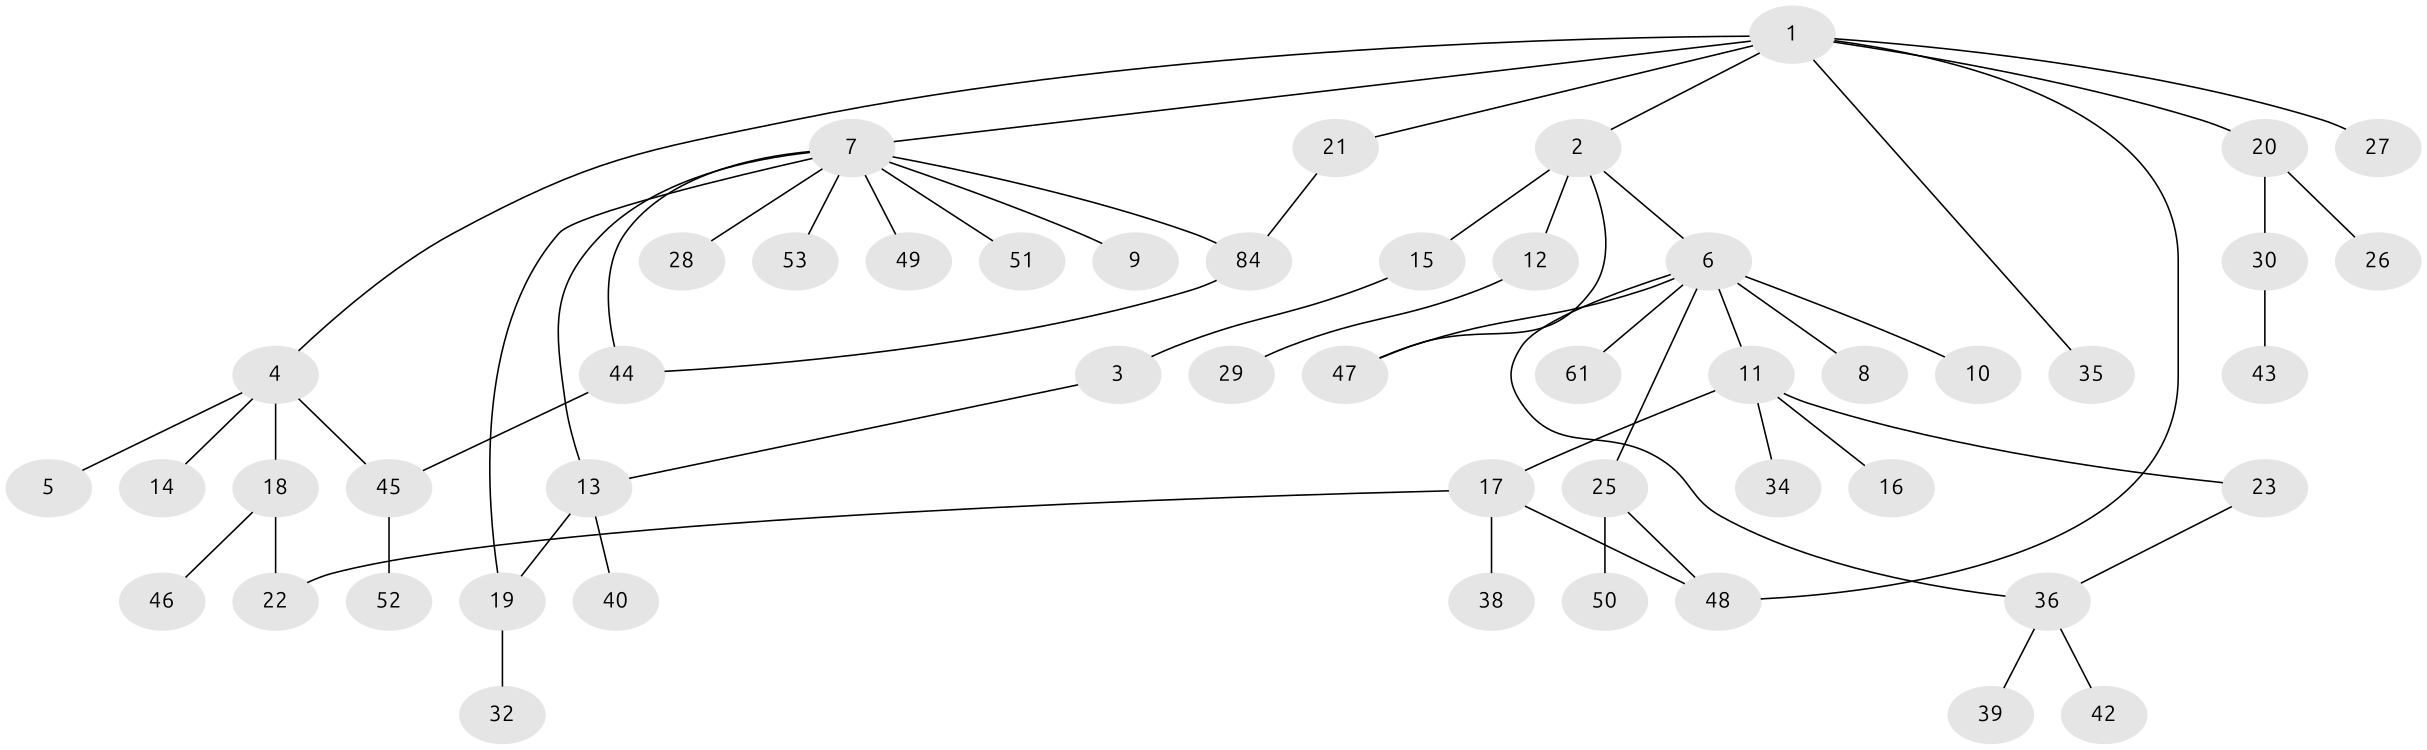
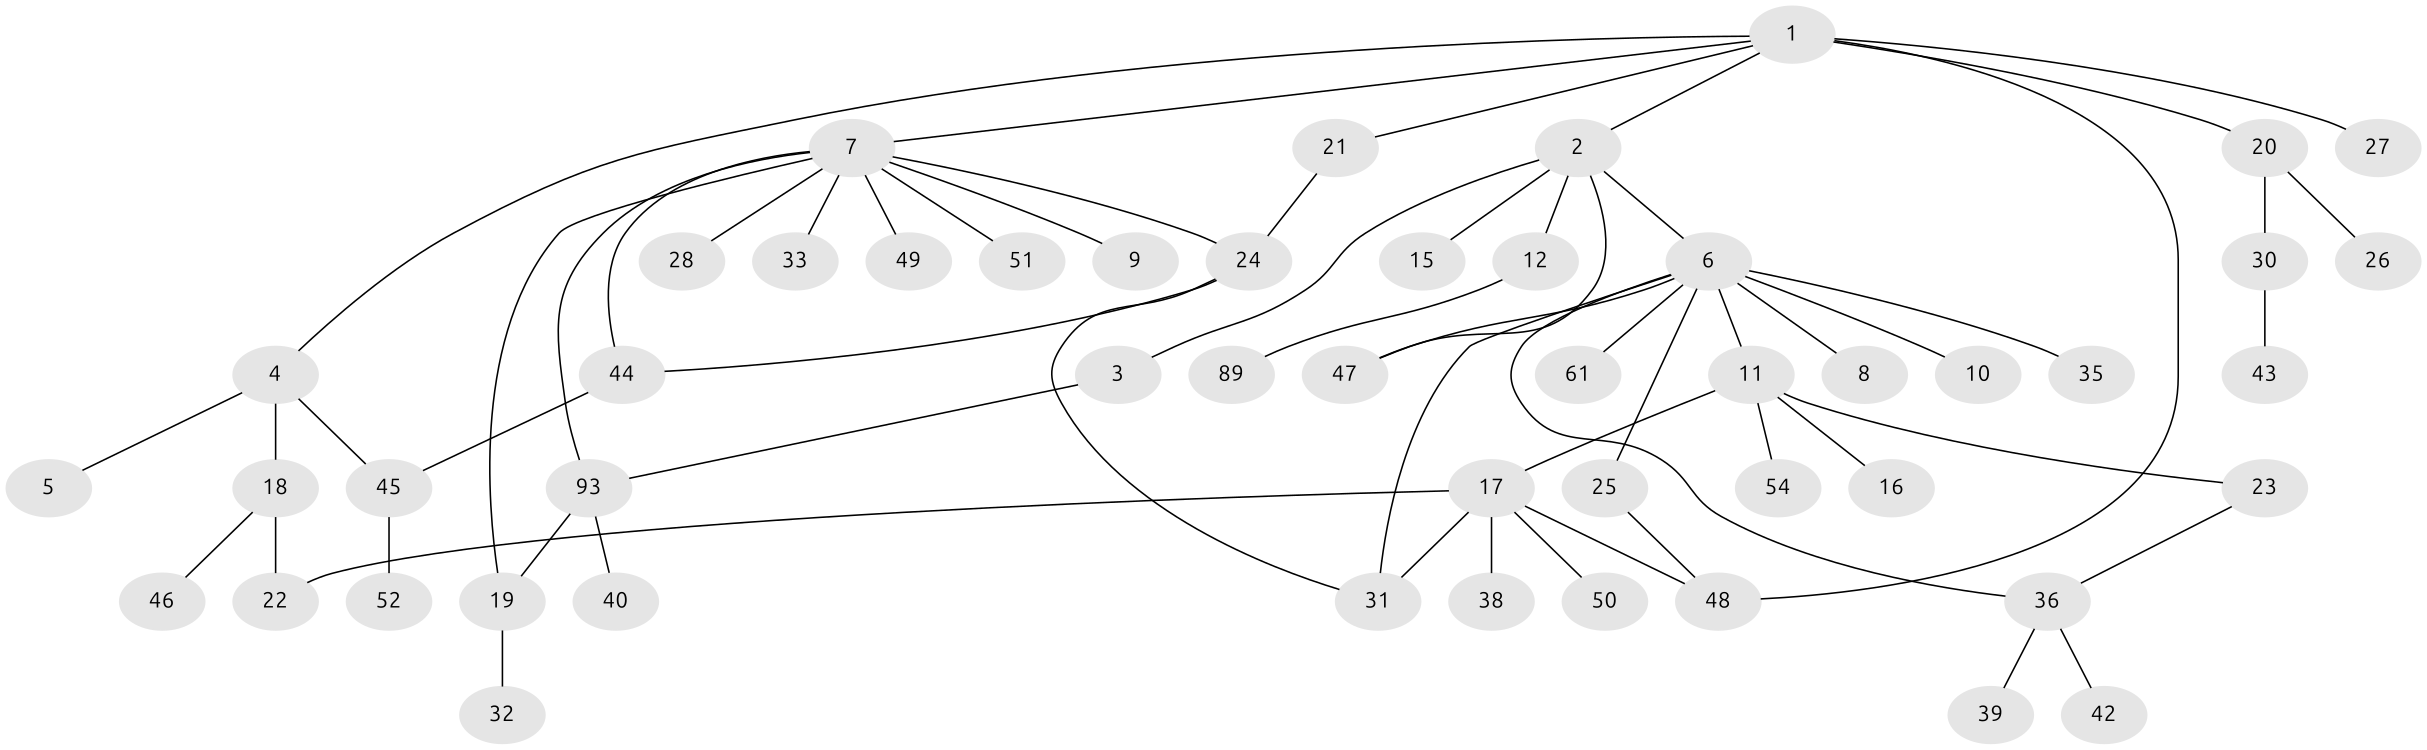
edge "1" -- "35": now "6" -- "35"
node "53": label "53" -> "33"
node "84": label "84" -> "24"
edge "15" -- "3": now "2" -- "3"
node "29": label "29" -> "89"
node "14": removed
node "13": label "13" -> "93"
node "34": label "34" -> "54"
edge "25" -- "50": now "17" -- "50"
node "31": added
